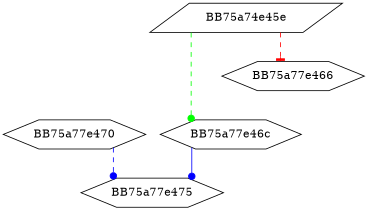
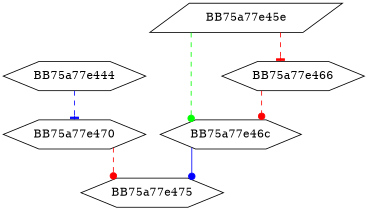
node "BB75a74e45e": label "BB75a74e45e" -> "BB75a77e45e"
node "BB75a77e444": added
edge "BB75a77e466" -> "BB75a77e46c": added
edge "BB75a77e470" -> "BB75a77e475": color blue -> red
